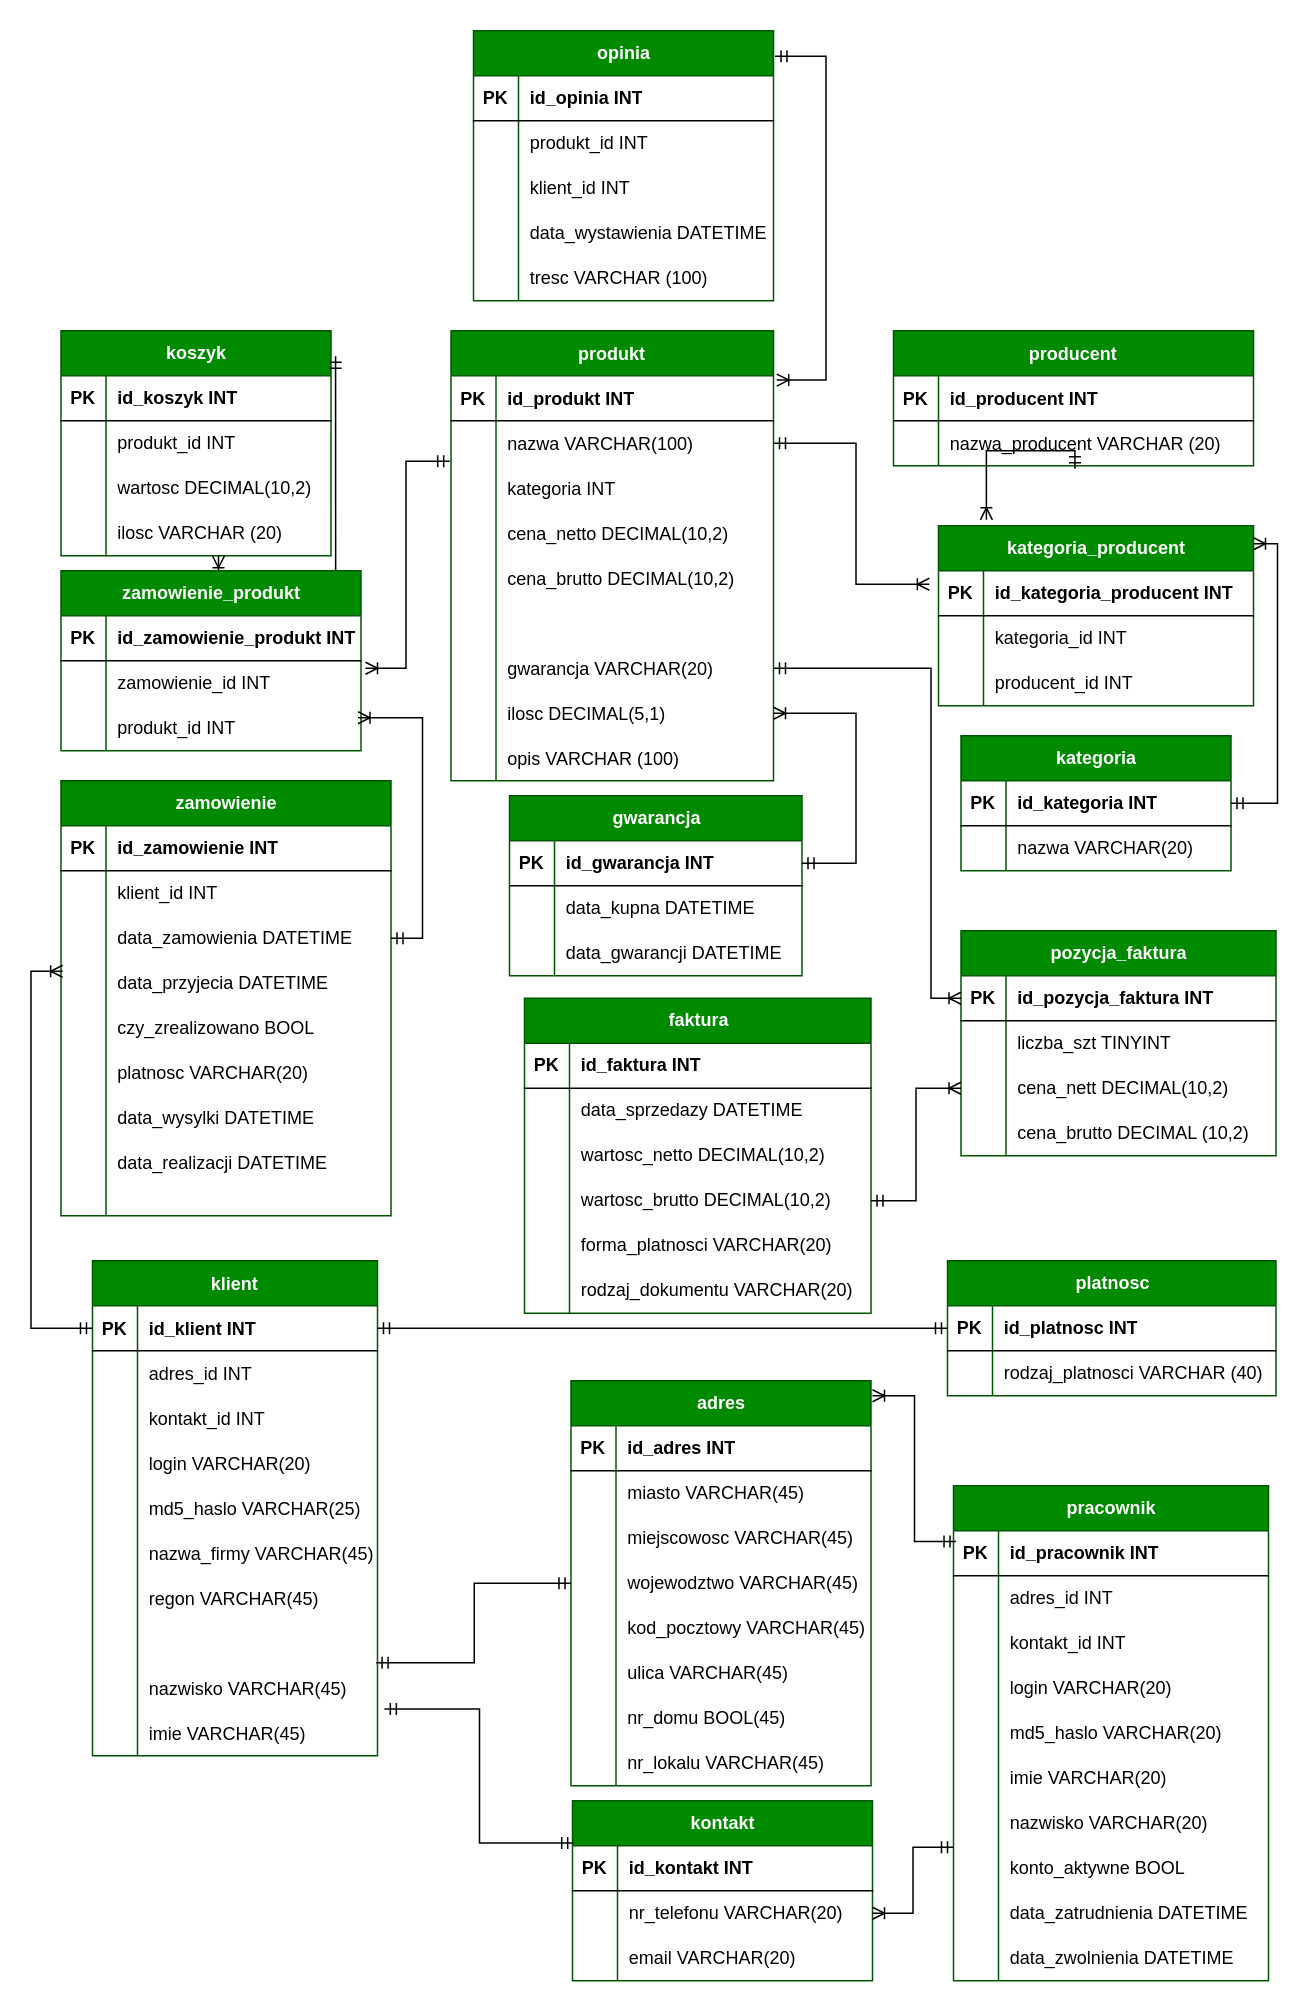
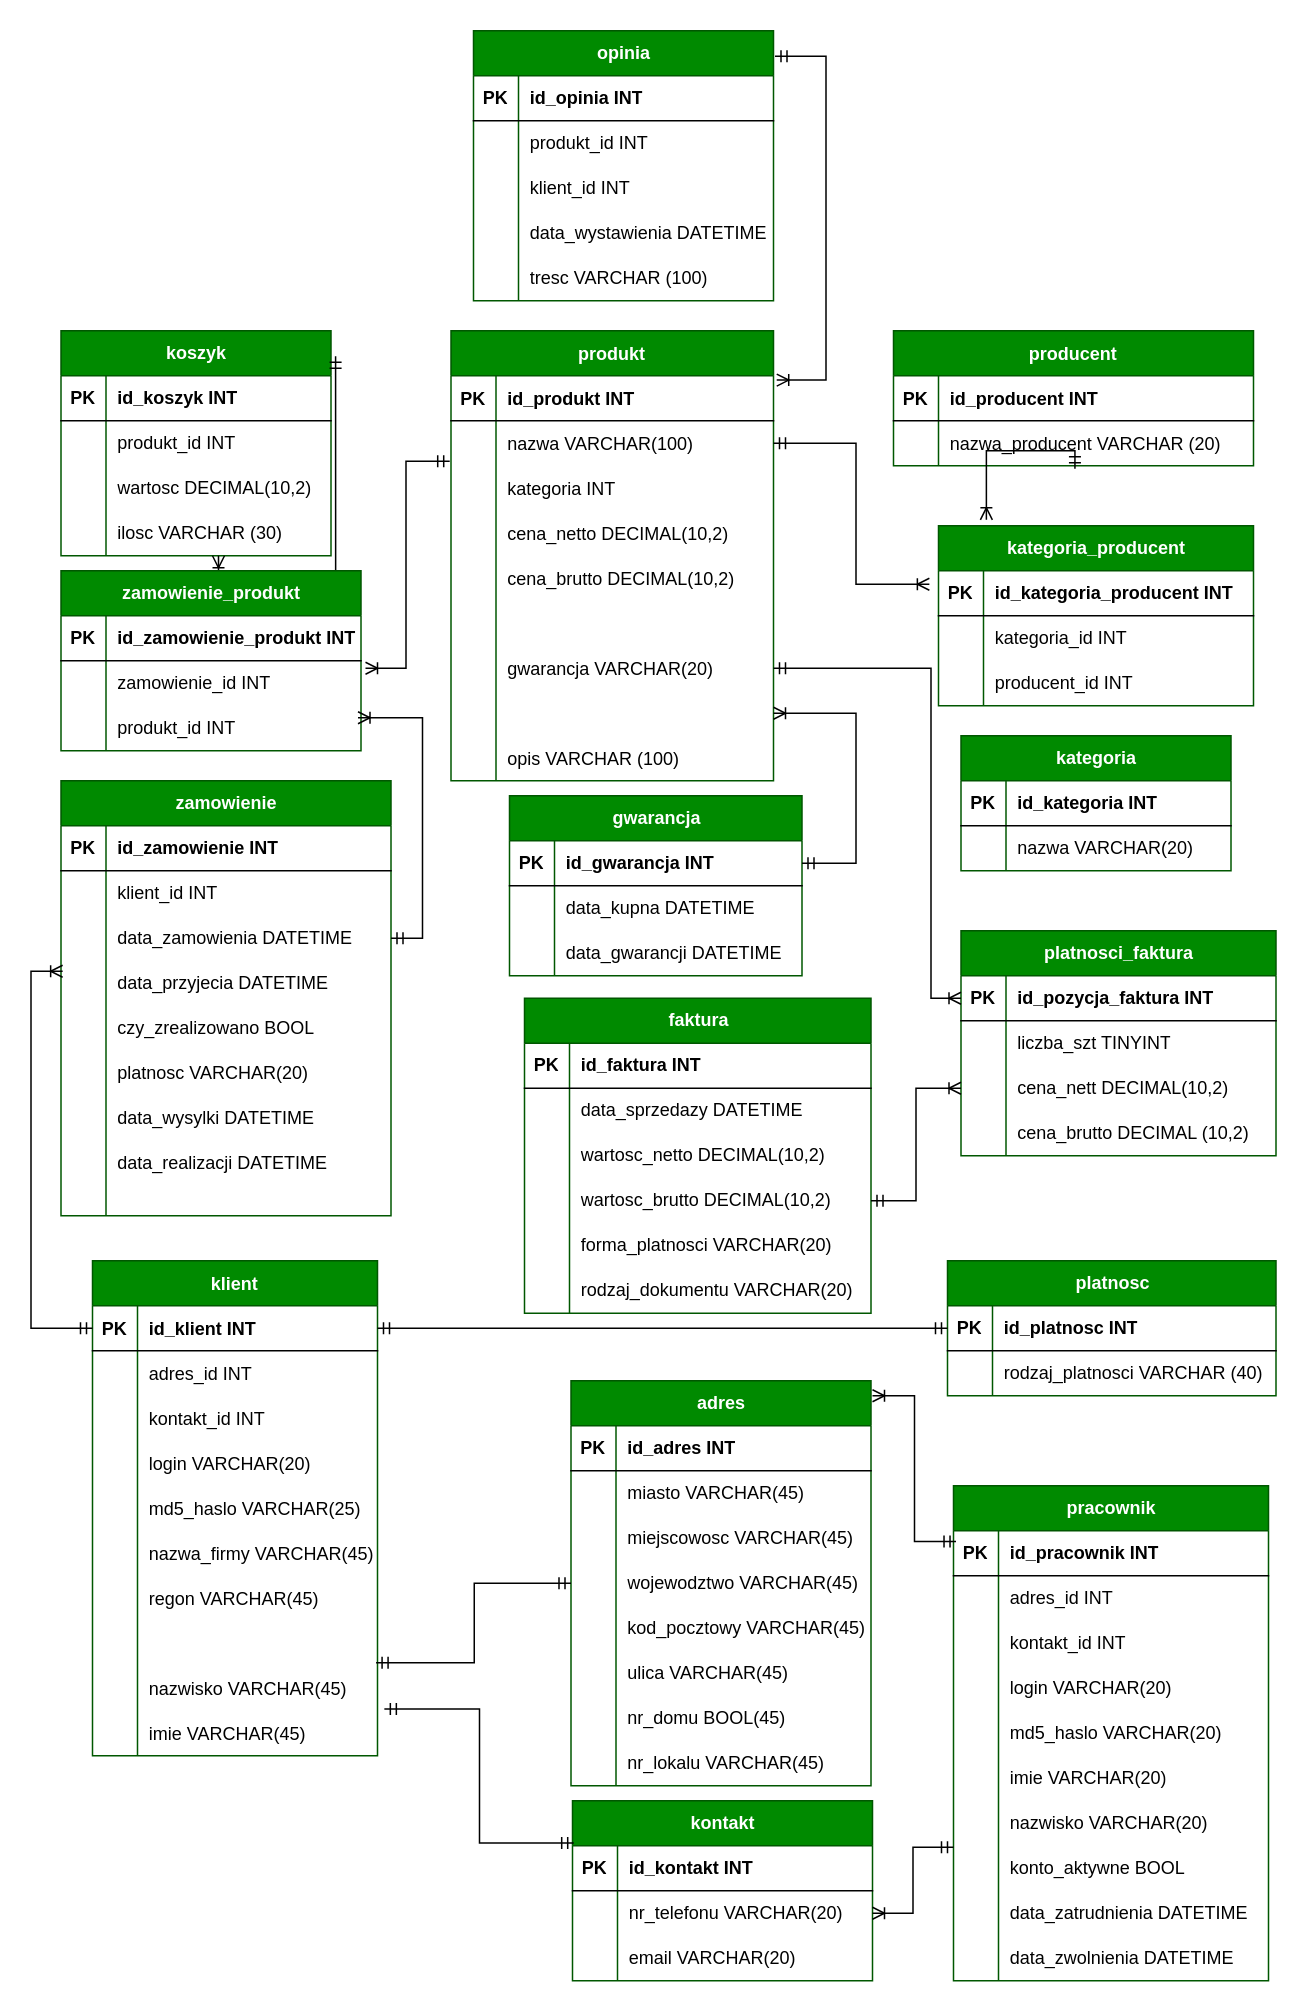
node "ilosc VARCHAR (20)": label "ilosc VARCHAR (20)" -> "ilosc VARCHAR (30)"
edge "kategoria_producent" -- "kategoria": removed
node "ilosc DECIMAL(5,1)": removed
node "pozycja_faktura": label "pozycja_faktura" -> "platnosci_faktura"
